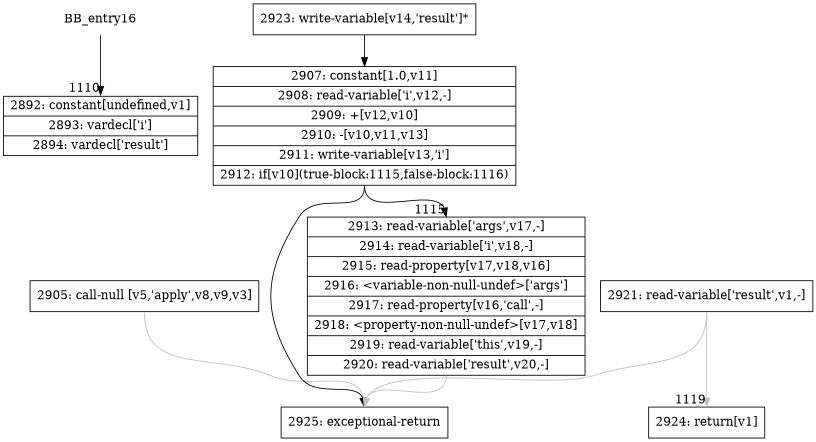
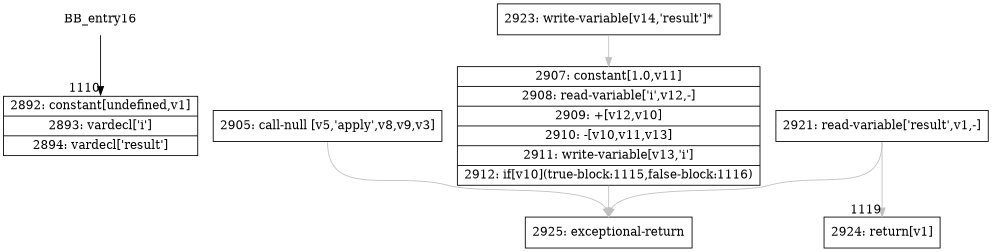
edge "2923: write-variable[v14,'result']*" -> "2907: constant[1.0,v11]": color black -> gray
edge "2907: constant[1.0,v11]" -> "2925: exceptional-return": color black -> gray
node "2913: read-variable['args',v17,-]": removed
